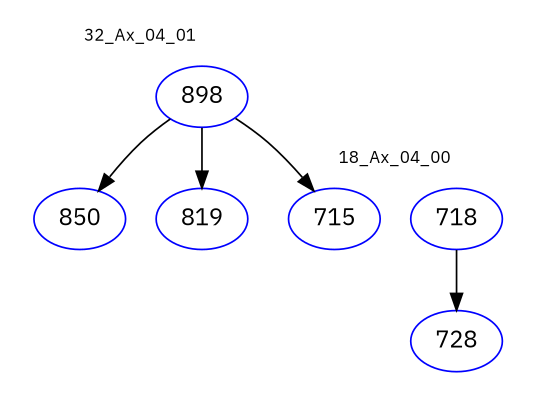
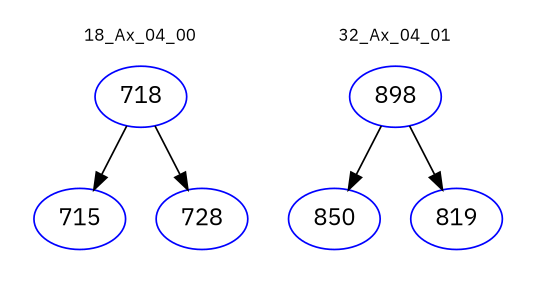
edge "898" -> "715": now "718" -> "715"
